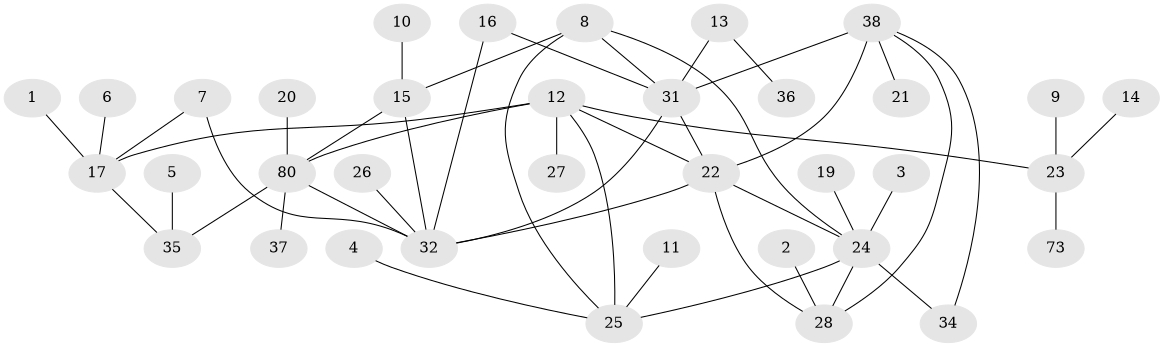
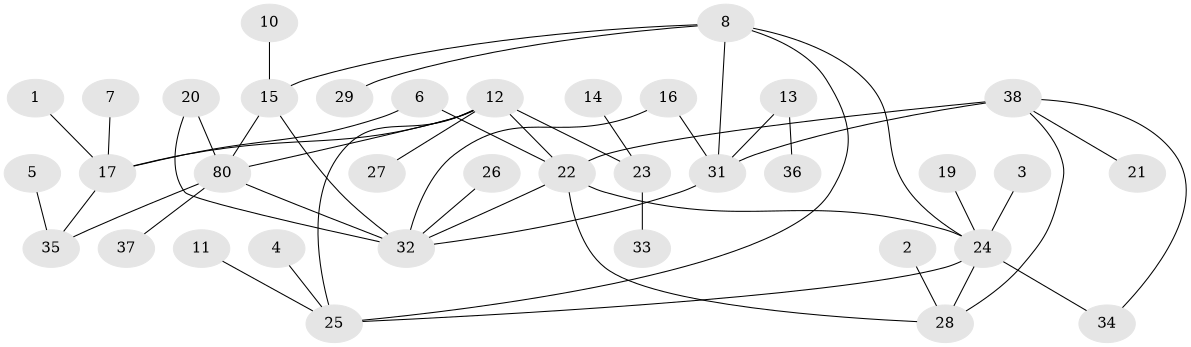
node "29": added
node "9": removed
edge "31" -- "22": now "6" -- "22"
edge "7" -- "32": now "20" -- "32"
node "73": label "73" -> "33"
